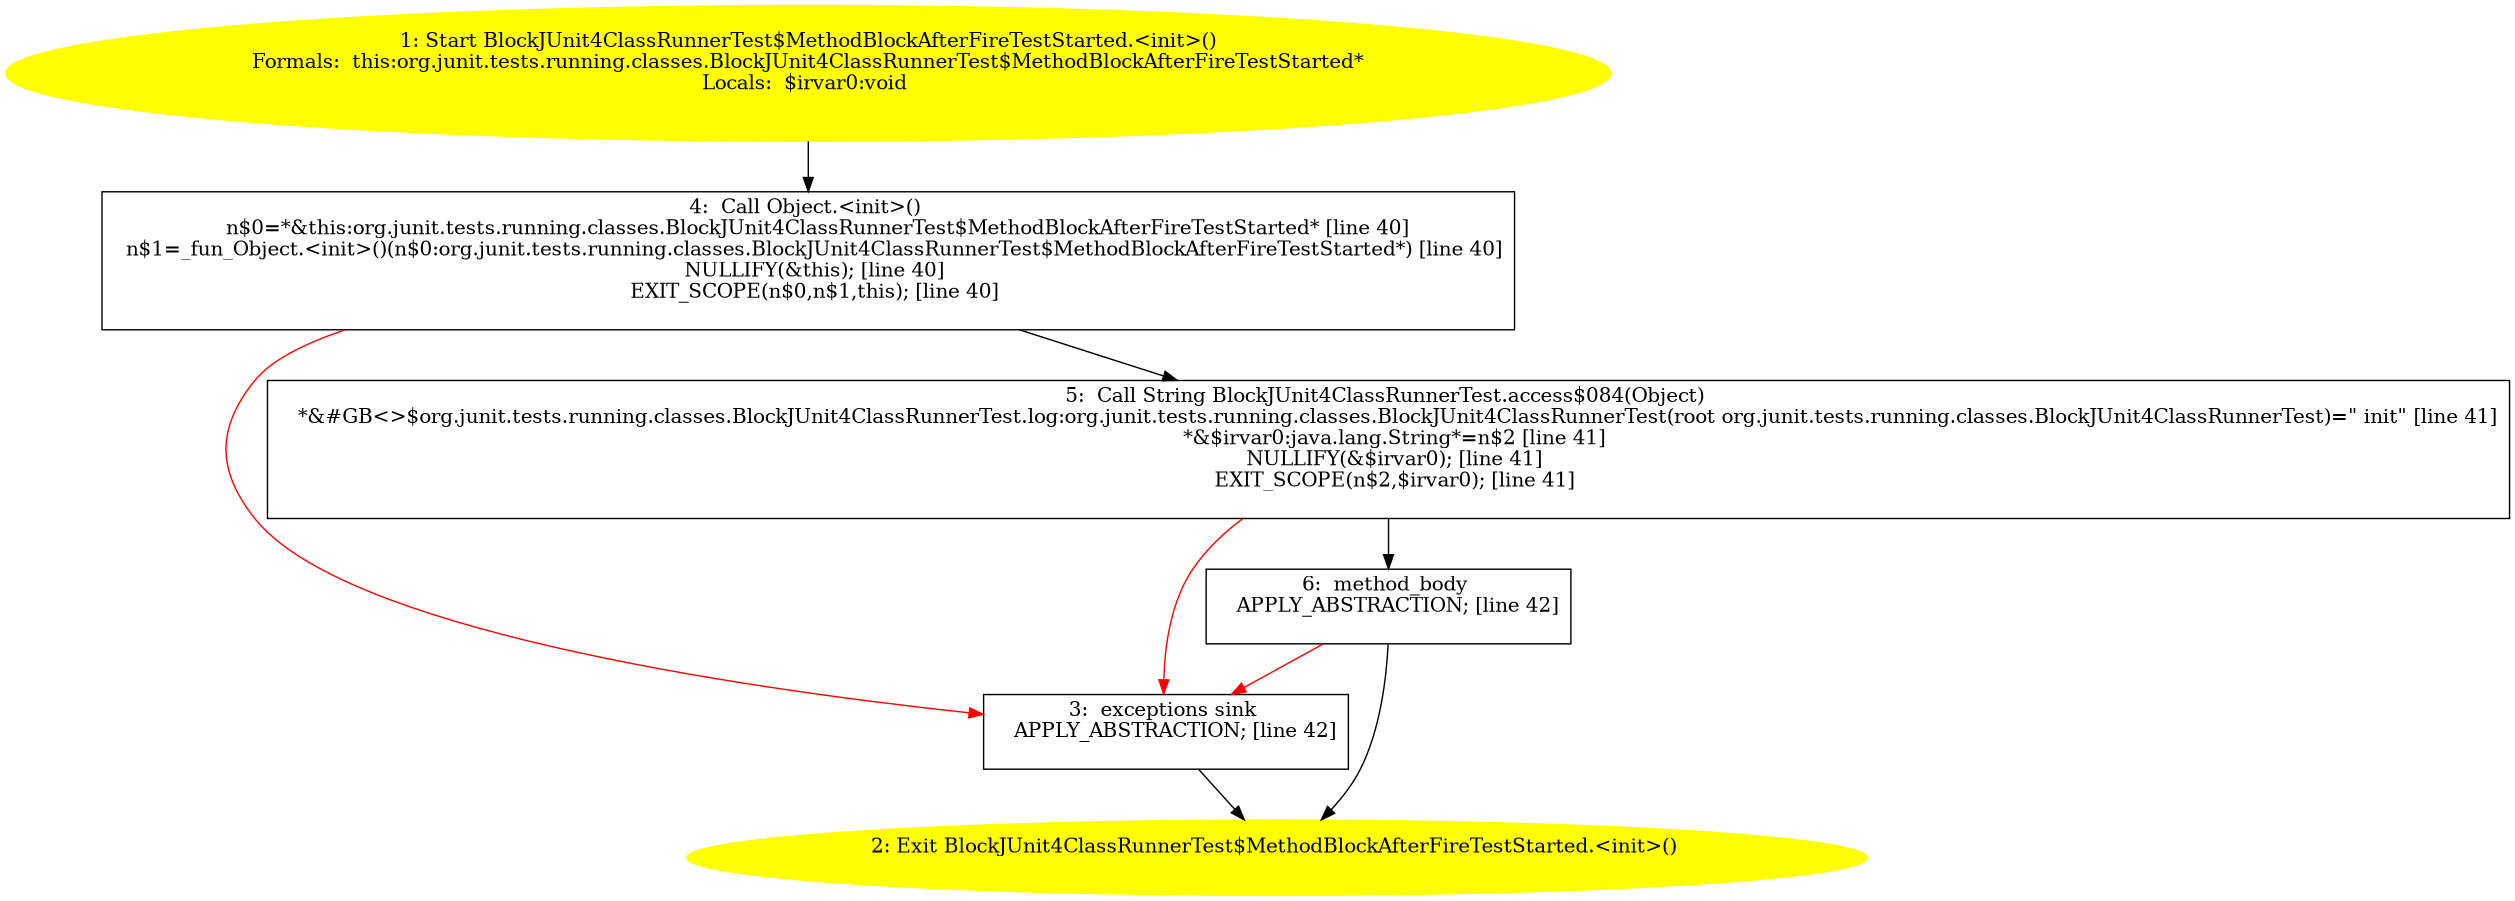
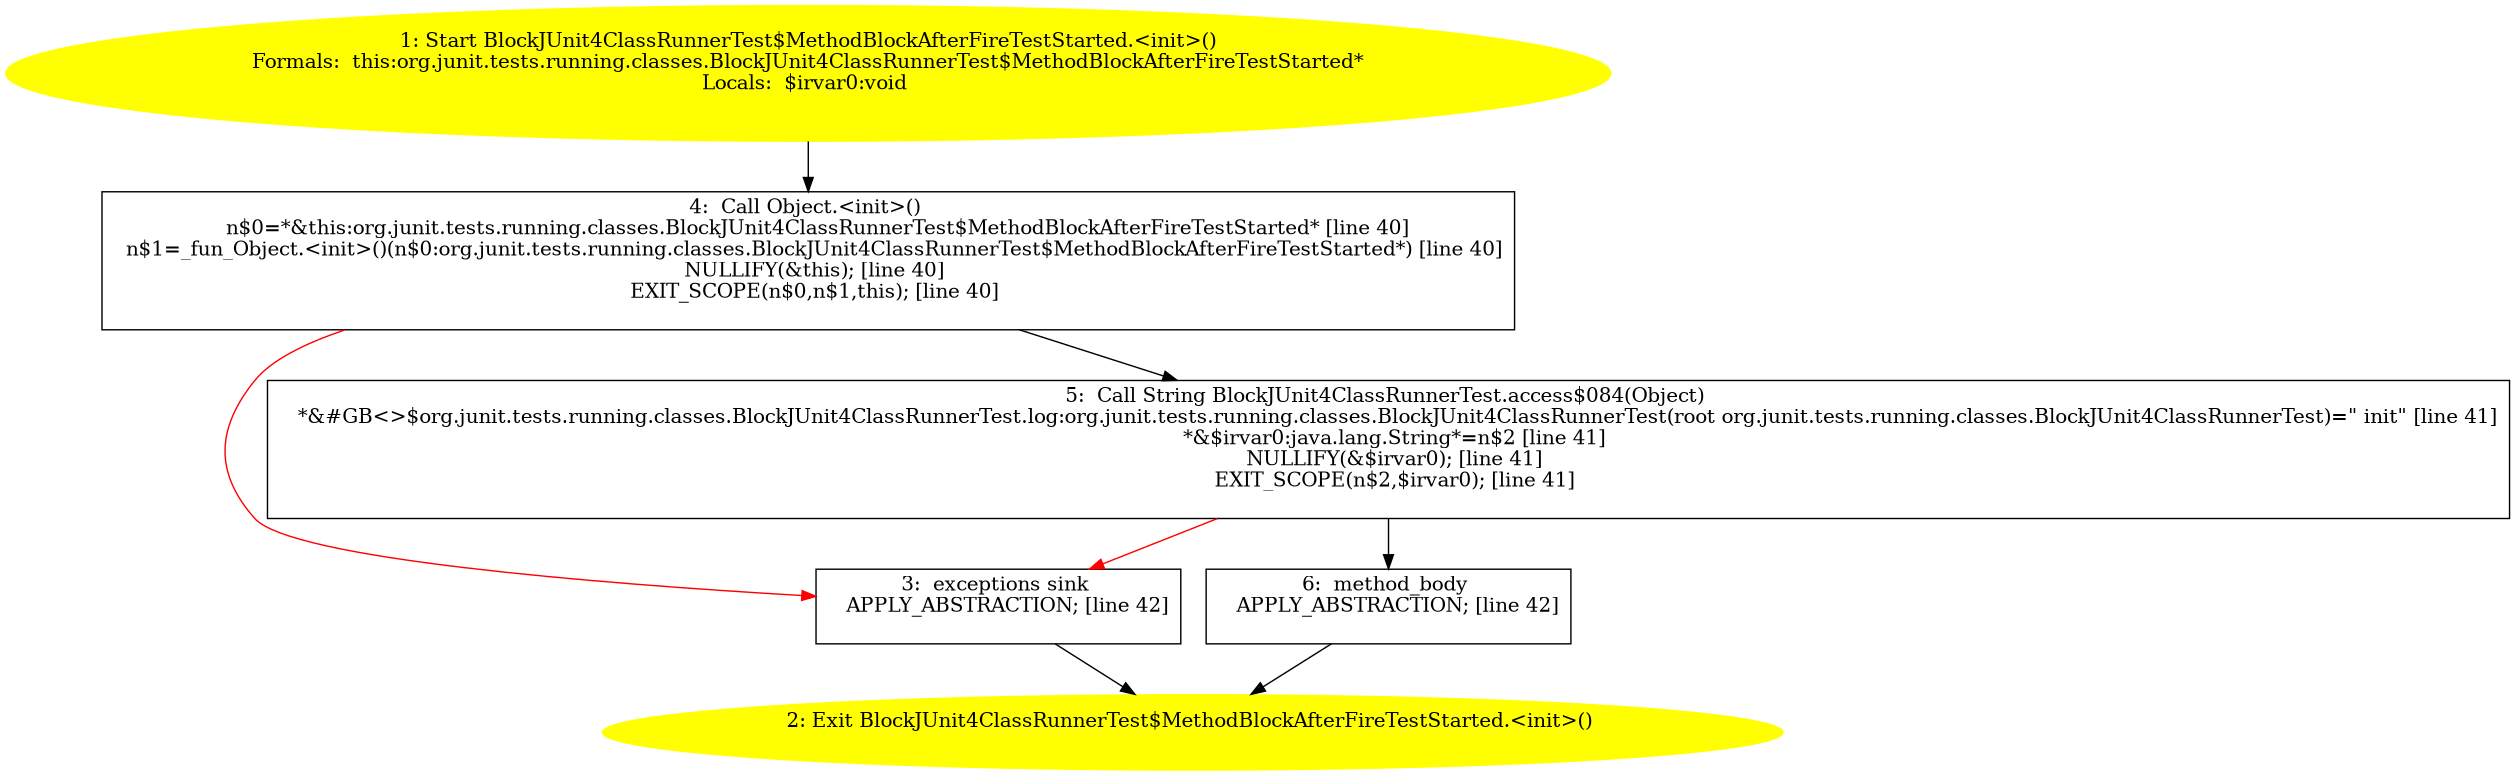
edge "6:  method_body APPLY_ABSTRACTION; [line 42]" -> "3:  exceptions sink APPLY_ABSTRACTION; [line 42]": removed
